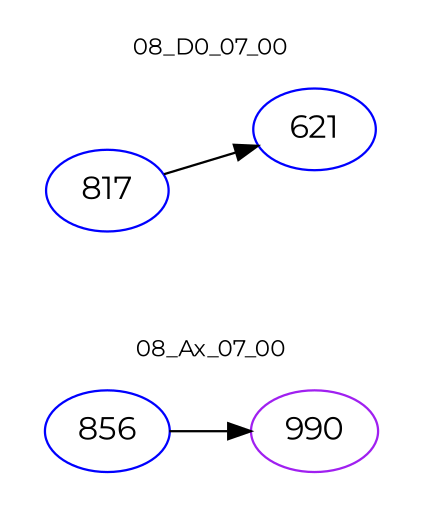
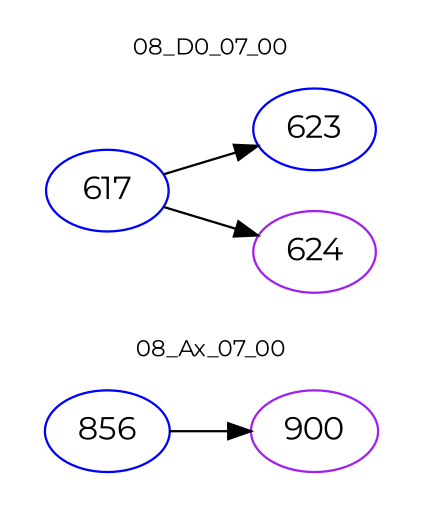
node "621": label "621" -> "623"
node "817": label "817" -> "617"
node "624": added
node "990": label "990" -> "900"
